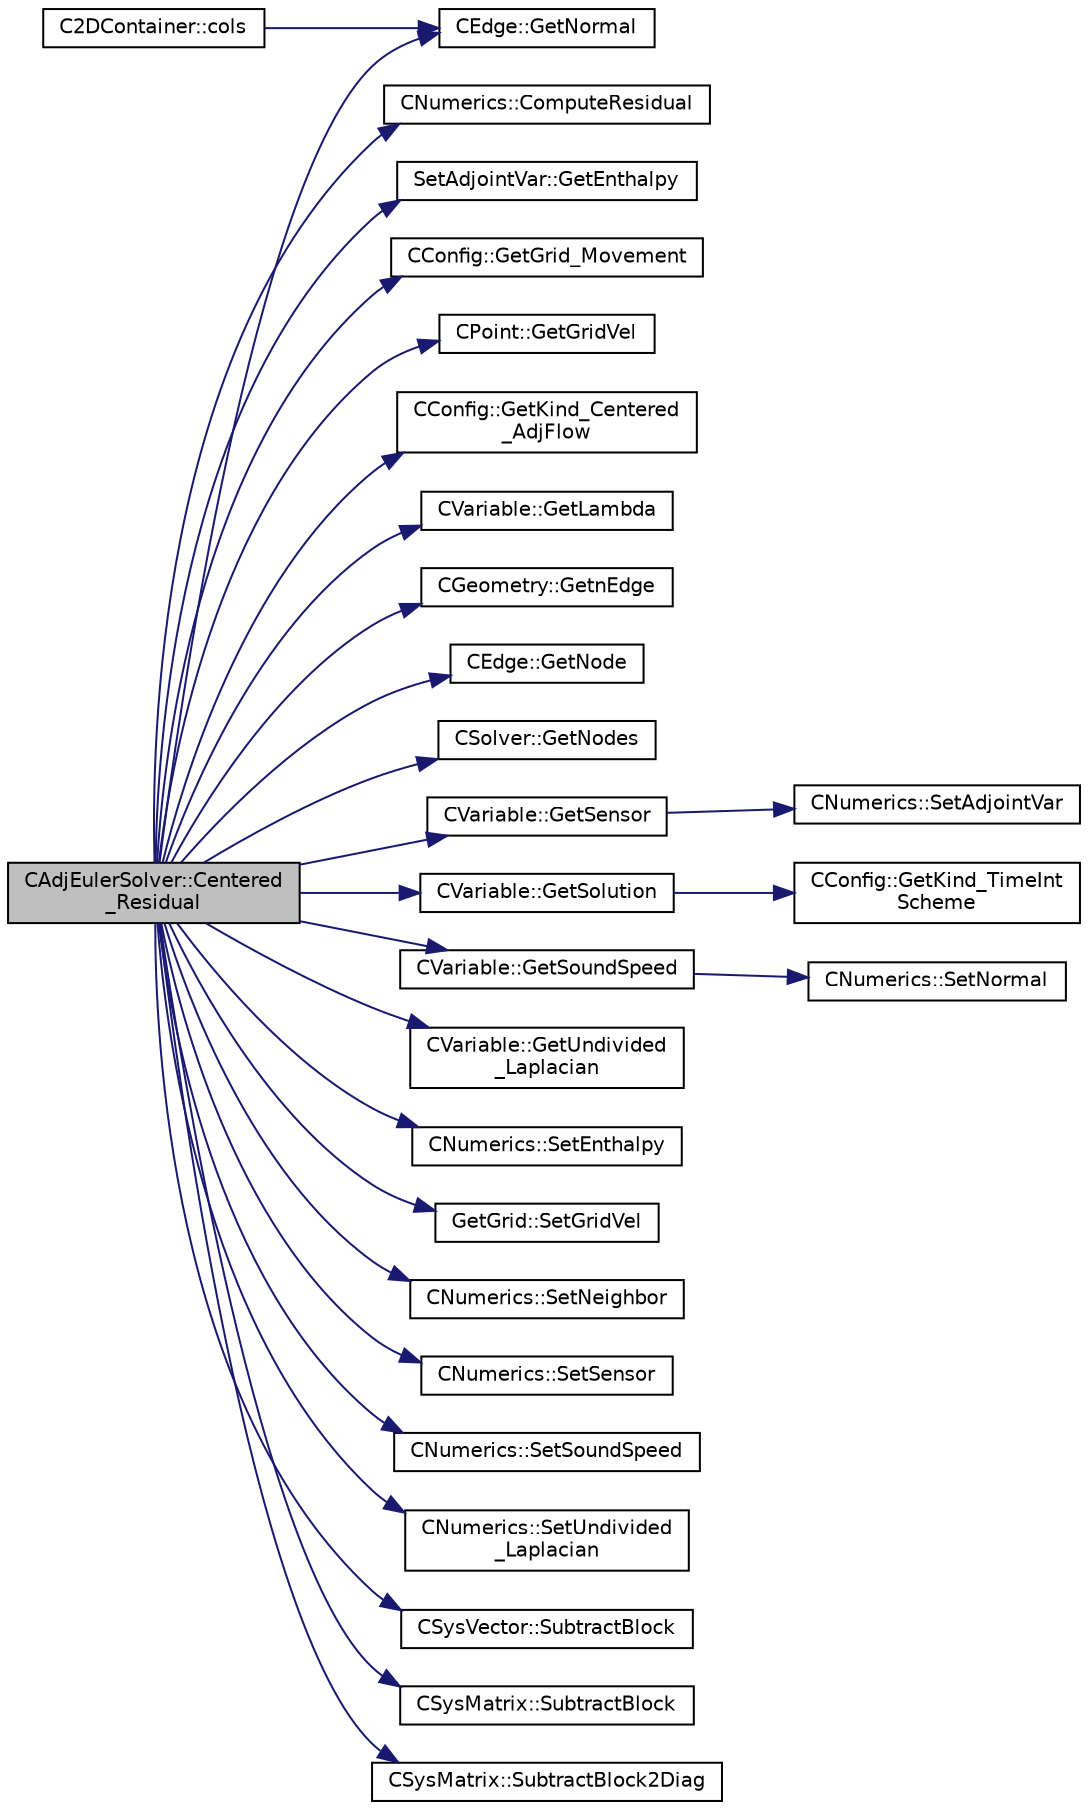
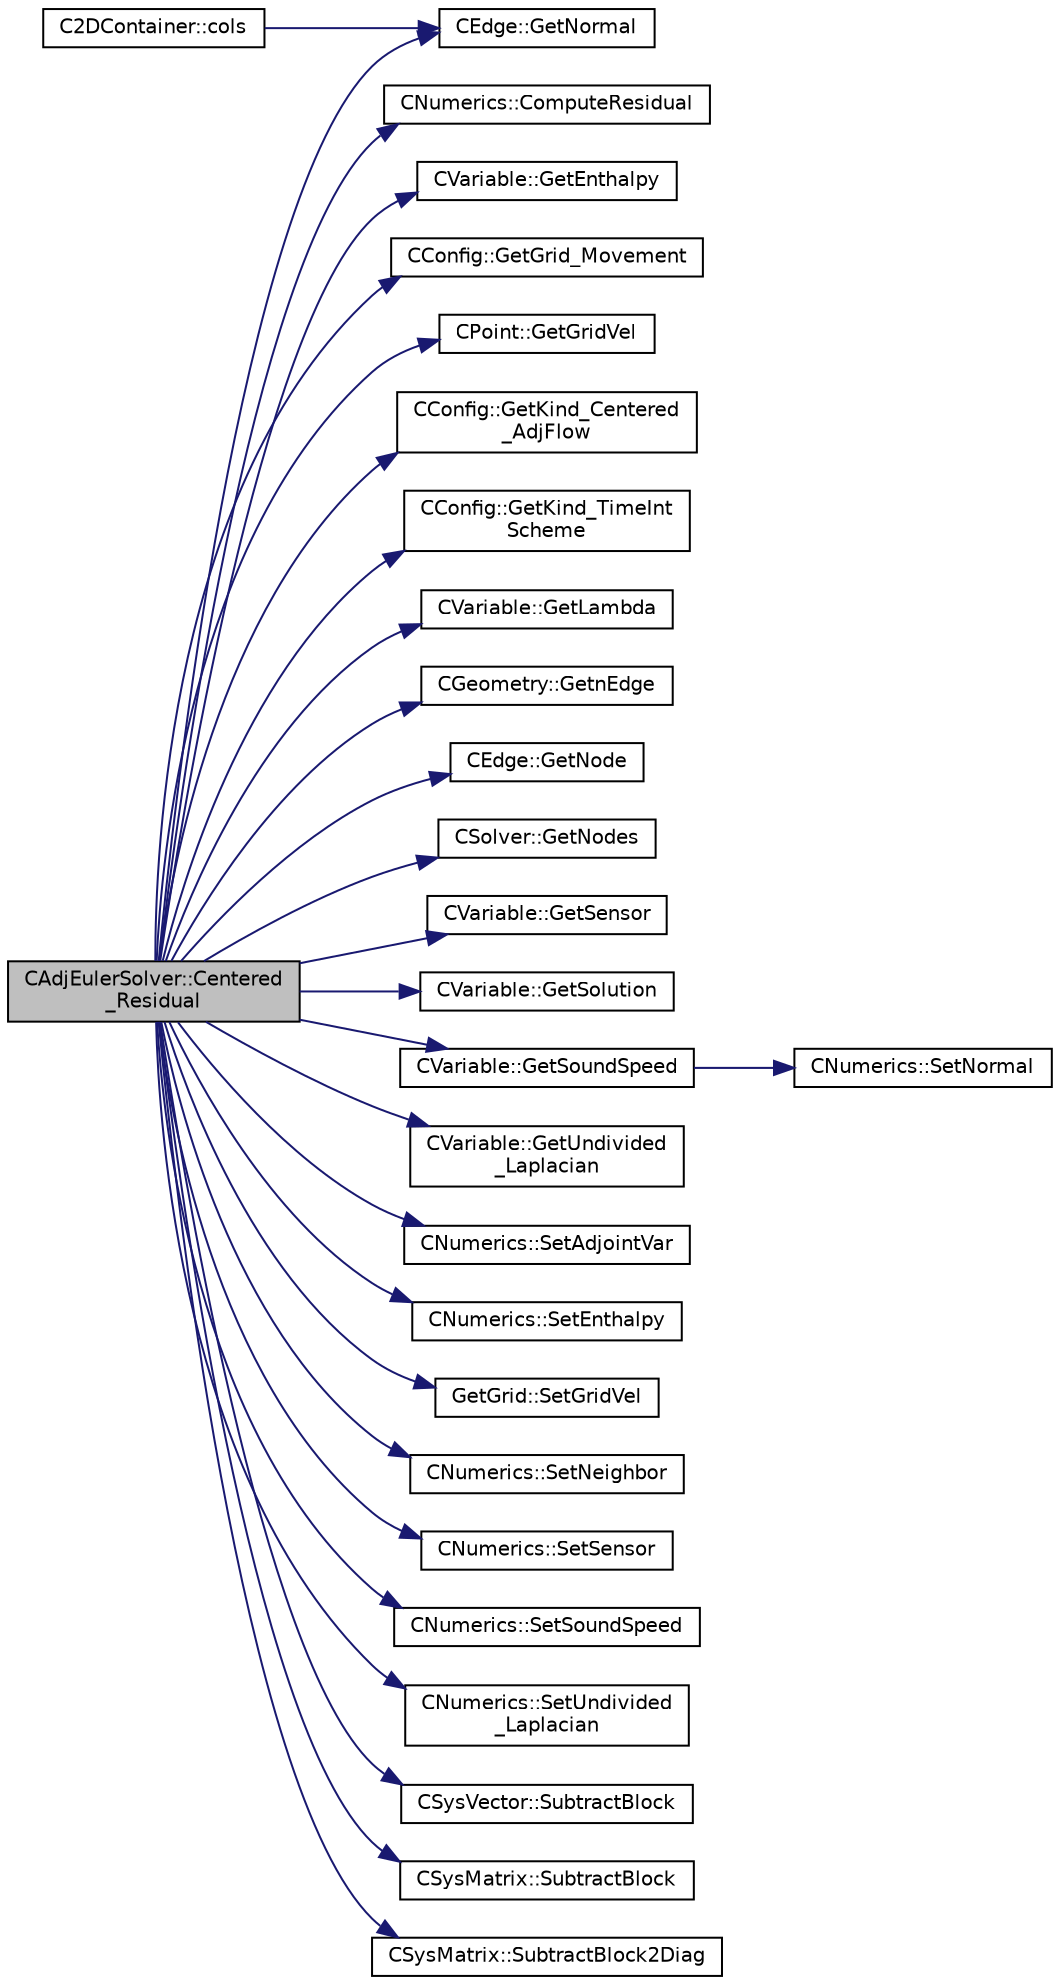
node "SetAdjointVar::GetEnthalpy": label "SetAdjointVar::GetEnthalpy" -> "CVariable::GetEnthalpy"
edge "CVariable::GetSensor" -> "CNumerics::SetAdjointVar": now "CAdjEulerSolver::Centered _Residual" -> "CNumerics::SetAdjointVar"
edge "CVariable::GetSolution" -> "CConfig::GetKind_TimeInt Scheme": now "CAdjEulerSolver::Centered _Residual" -> "CConfig::GetKind_TimeInt Scheme"
